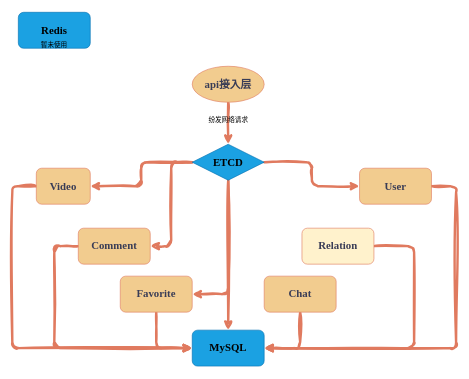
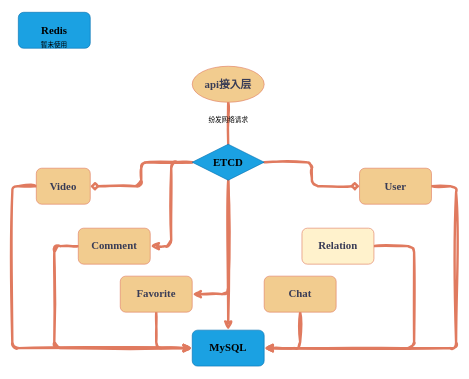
edge "api接入层" -> "ETCD": arrowhead classic -> none
edge "ETCD" -> "Video": arrowhead classic -> diamond
edge "ETCD" -> "User": arrowhead classic -> diamond
